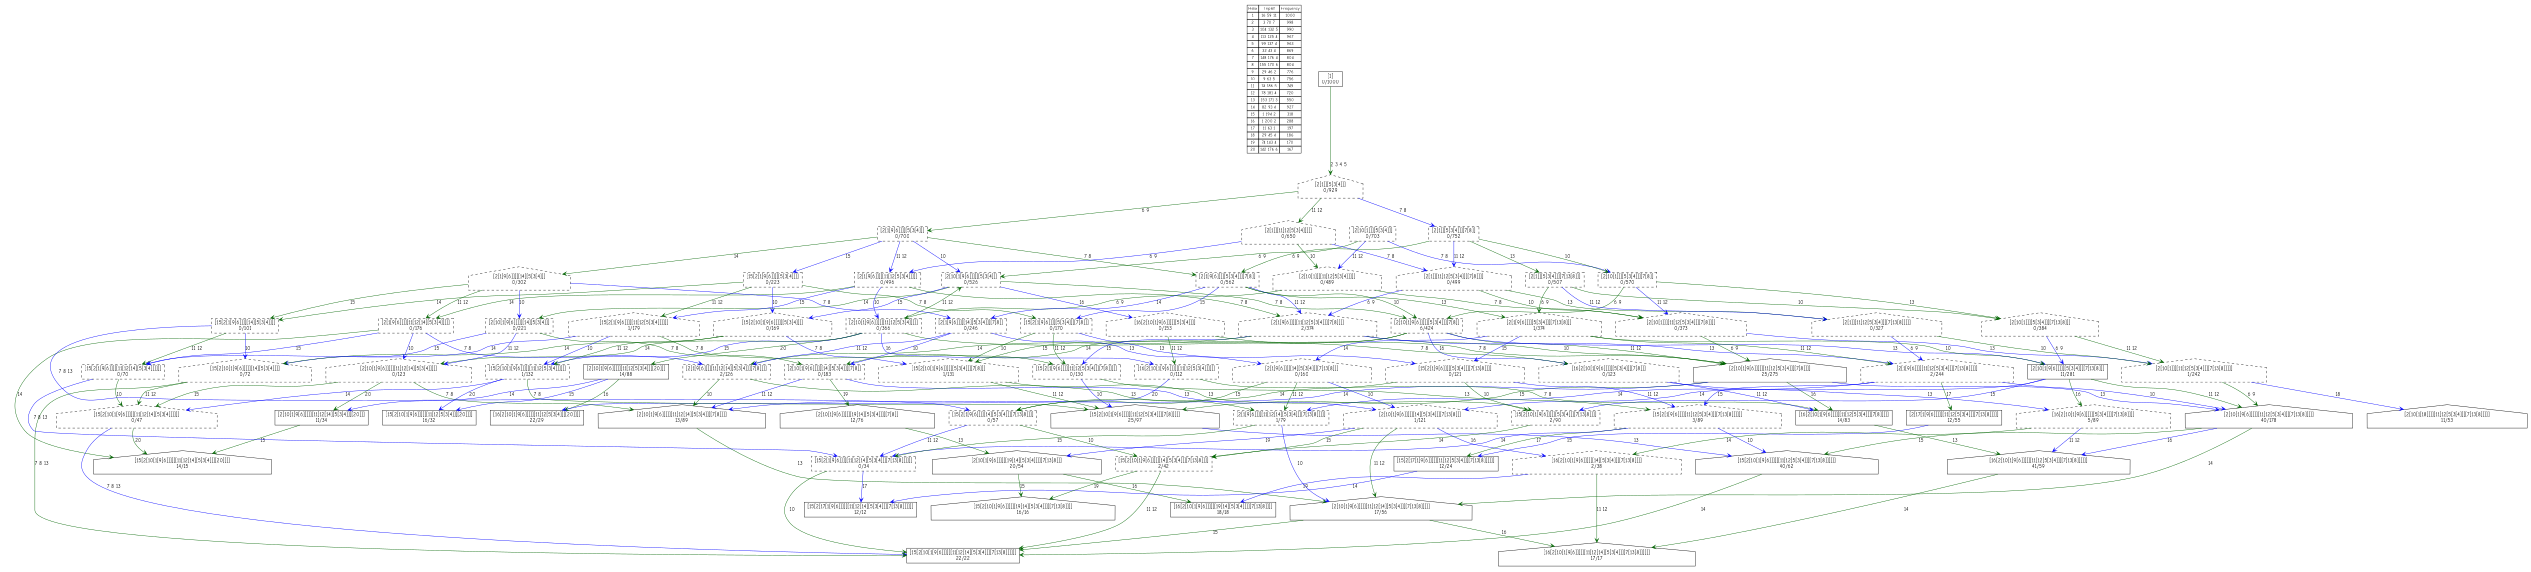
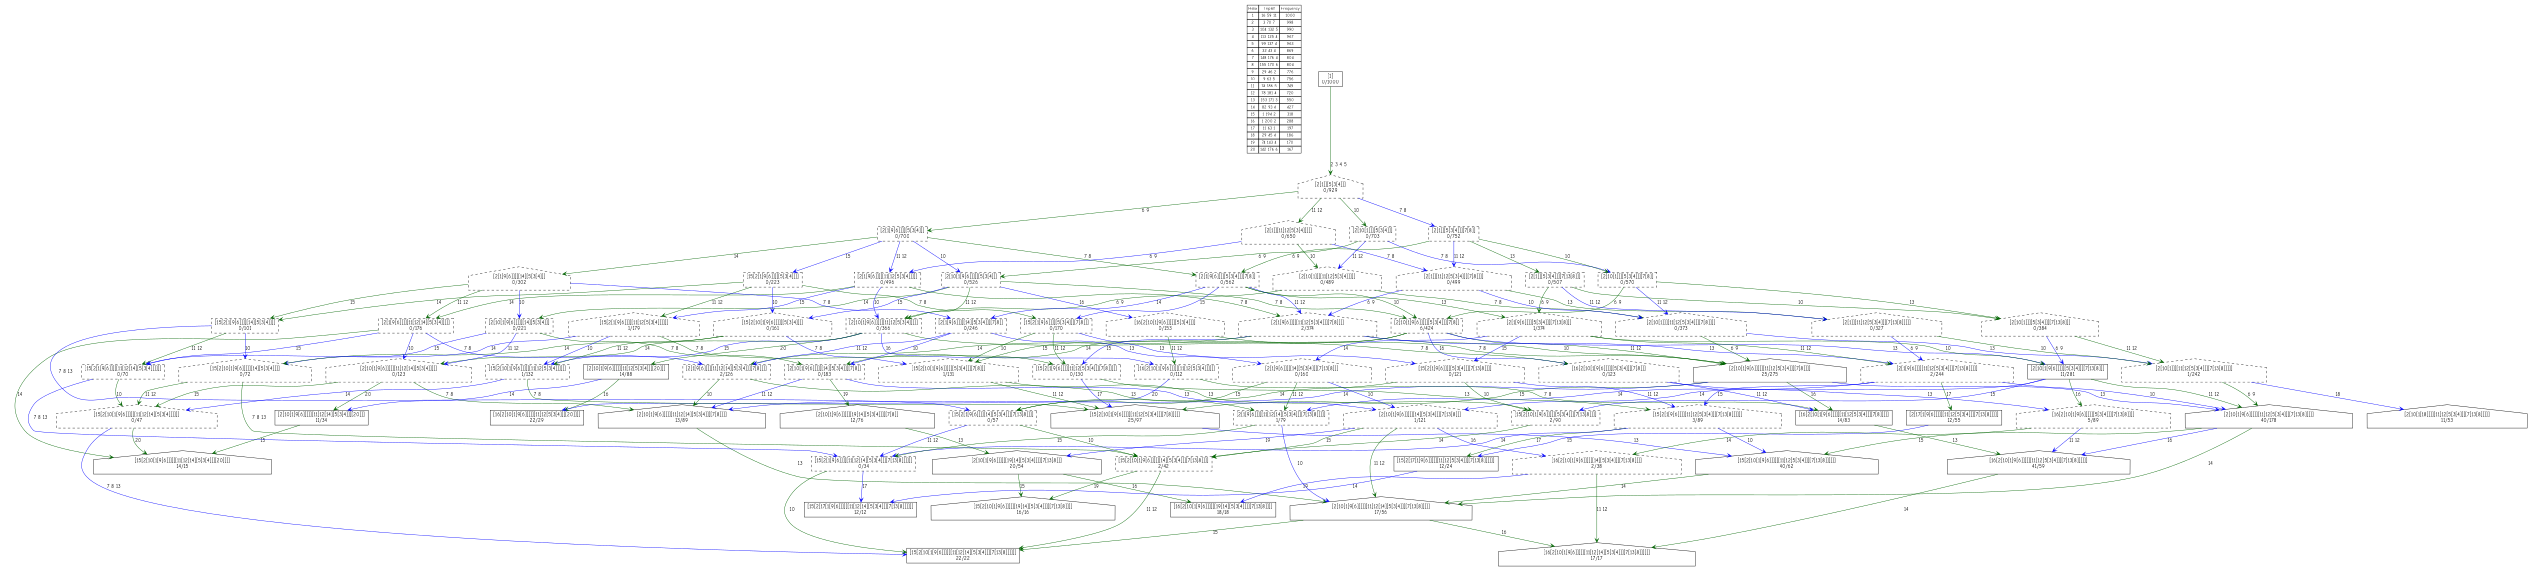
node "Helix": text "927" -> "427"
edge "[2[1]][5[3[4]]] 0/929" -> "[2[10[1]]][5[3[4]]] 0/703": added, label "10"
edge "[2[10[1[9[6]]]]][11[12[5[3[4]]]]] 0/366" -> "[2[10[1[9[6]]]]][5[3[4]]] 0/526": reversed
edge "[2[1]][11[12[5[3[4]]][7[8]]]] 0/499" -> "[2[10[1]]][11[12[5[3[4]]][7[8]]]] 0/373": color darkgreen -> blue
node "[15[2[10[1[9[6]]]]][5[3[4]]]] 0/169": label "[15[2[10[1[9[6]]]]][5[3[4]]]] 0/169" -> "[15[2[10[1[9[6]]]]][5[3[4]]]] 0/161"
edge "[15[2[1[9[6]]]][11[12[5[3[4]]][7[8]]]]] 0/130" -> "[15[2[10[1[9[6]]]]][11[12[5[3[4]]][7[8]]]]] 25/97": label "10 " -> "17 "
node "[15[2[10[1[9[6]]]]][11[12[5[3[4]]][20]]]] 16/32": removed
edge "[15[2[10[1[9[6]]]]][11[12[5[3[4]]][7[13[8]]]]]] 40/62" -> "[15[2[10[1[9[6]]]]][11[12[14][5[3[4]]][7[13[8]]]]]] 22/22": now "[15[2[10[1[9[6]]]]][11[12[5[3[4]]][7[13[8]]]]]] 40/62" -> "[2[10[1[9[6]]]]][11[12[14][5[3[4]]][7[13[8]]]]] 17/56"
edge "[15[2[10[1[9[6]]]]][14][5[3[4]]]] 0/72" -> "[15[2[10[1[9[6]]]]][11[12[14][5[3[4]]][7[13[8]]]]]] 22/22": now "[15[2[10[1[9[6]]]]][14][5[3[4]]]] 0/72" -> "[15[2[10[1[9[6]]]]][14][5[3[4]]][7[13[8]]]] 2/42"
